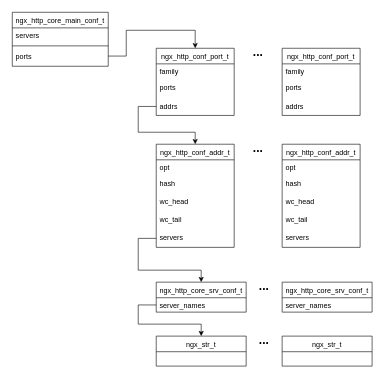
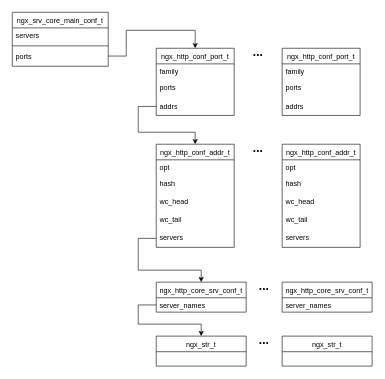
node "ngx_http_core_main_conf_t": label "ngx_http_core_main_conf_t" -> "ngx_srv_core_main_conf_t"
